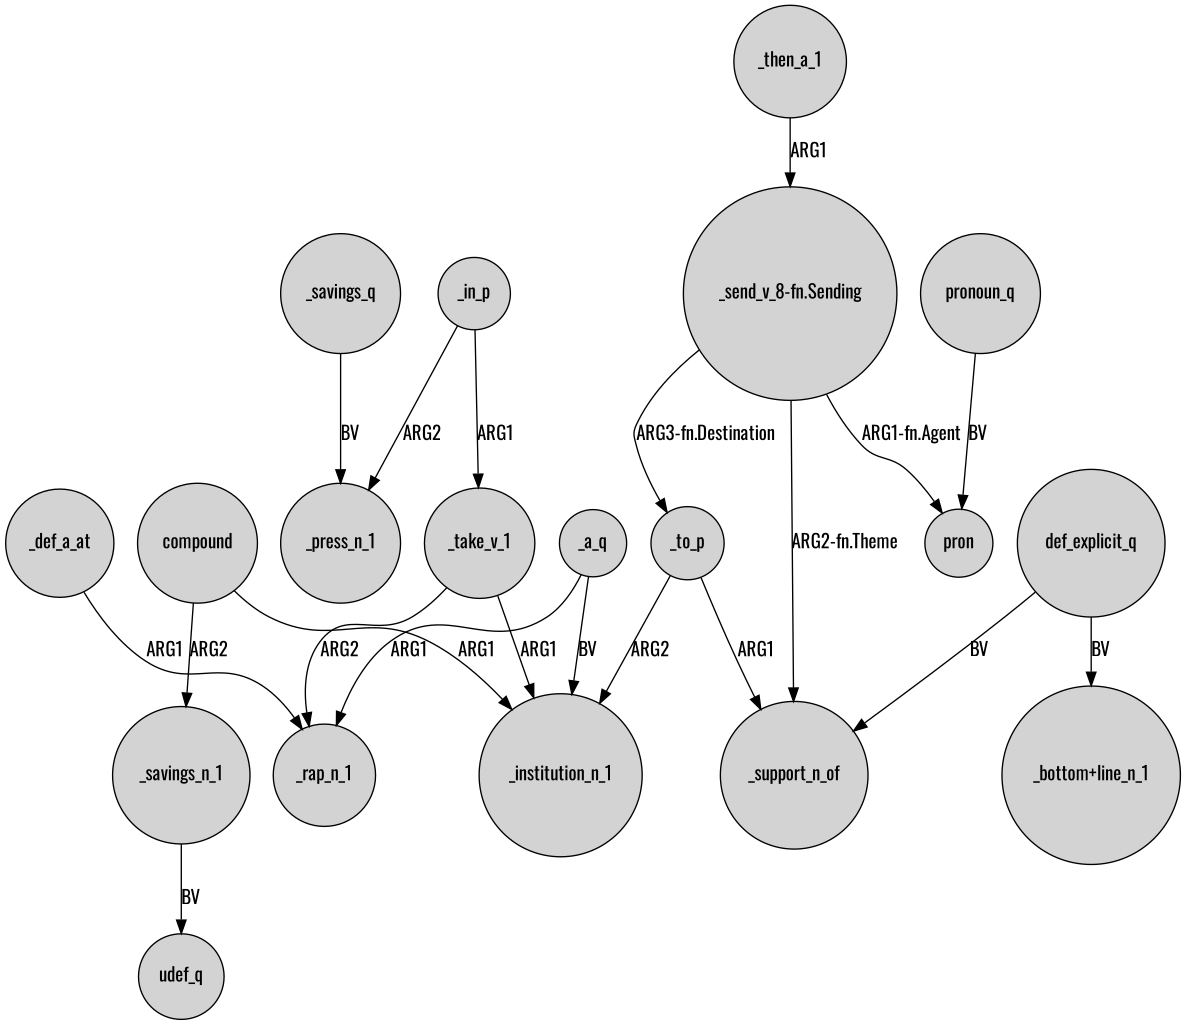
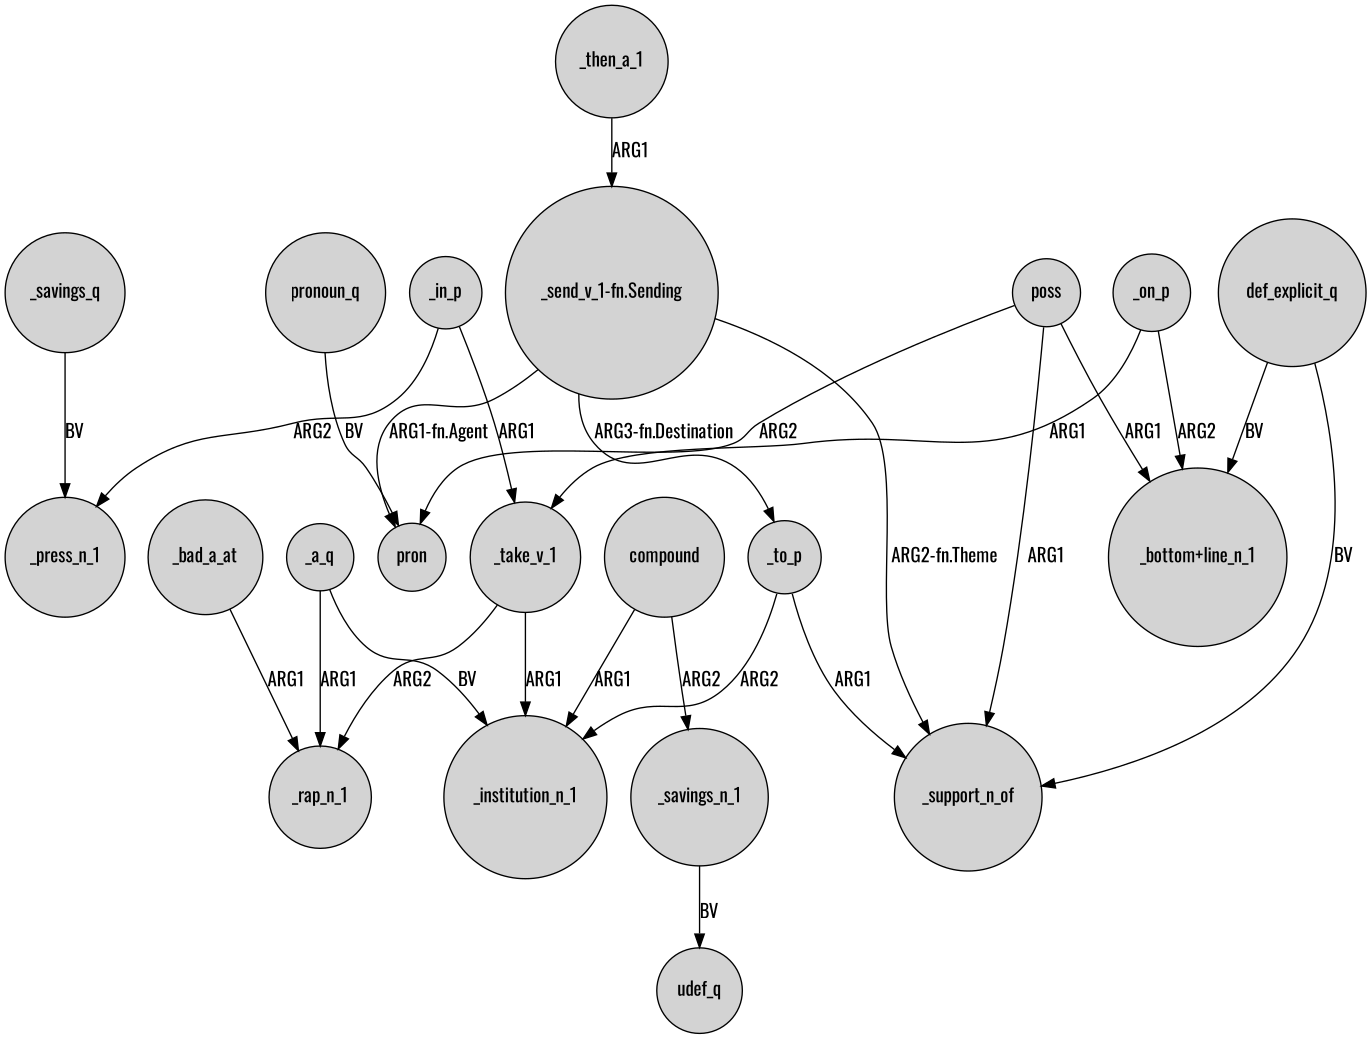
node "poss": added
node "_on_p": added
node "_send_v_8-fn.Sending": label "_send_v_8-fn.Sending" -> "_send_v_1-fn.Sending"
node "_def_a_at": label "_def_a_at" -> "_bad_a_at"
